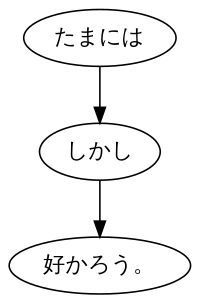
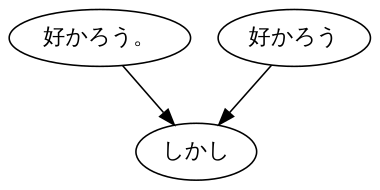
node "たまには": label "たまには" -> "好かろう"
edge "しかし" -> "好かろう。": reversed
